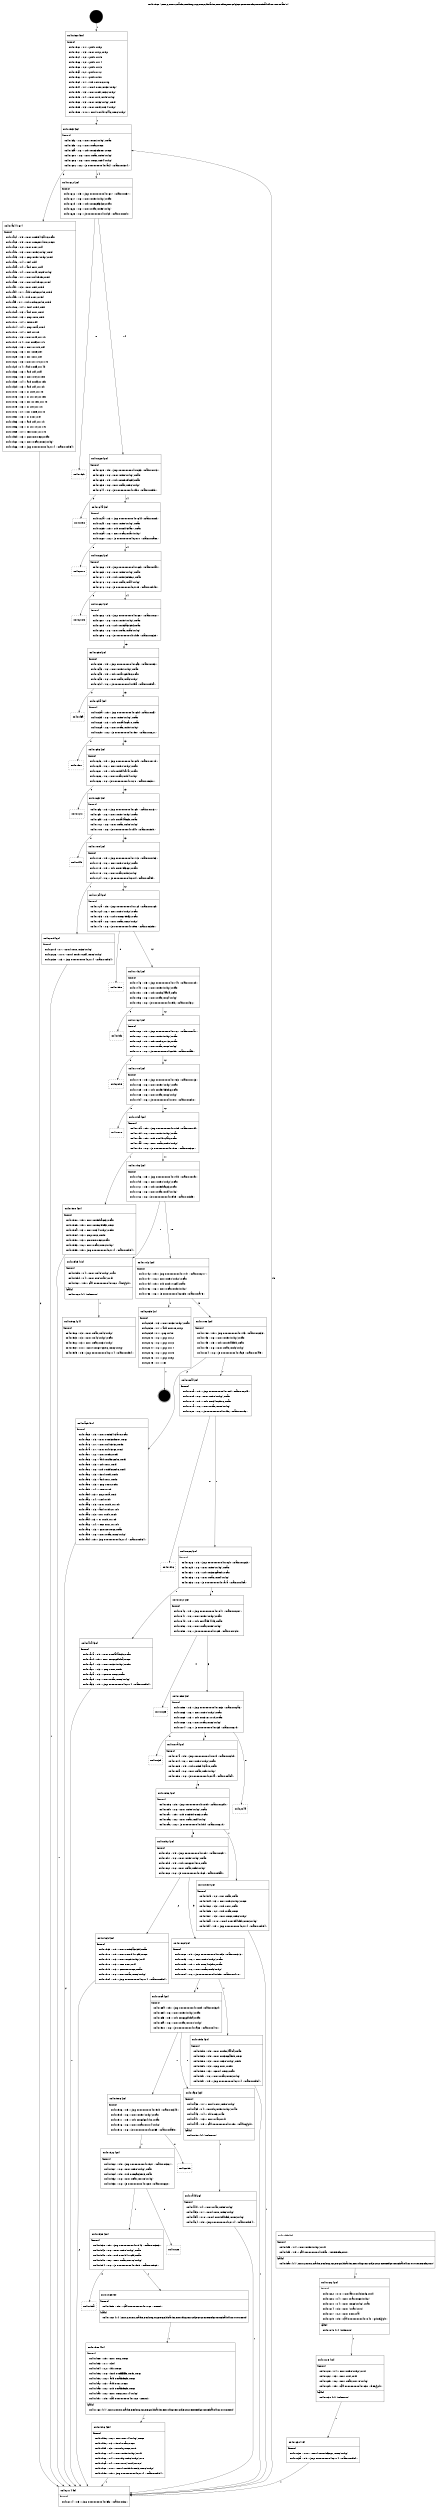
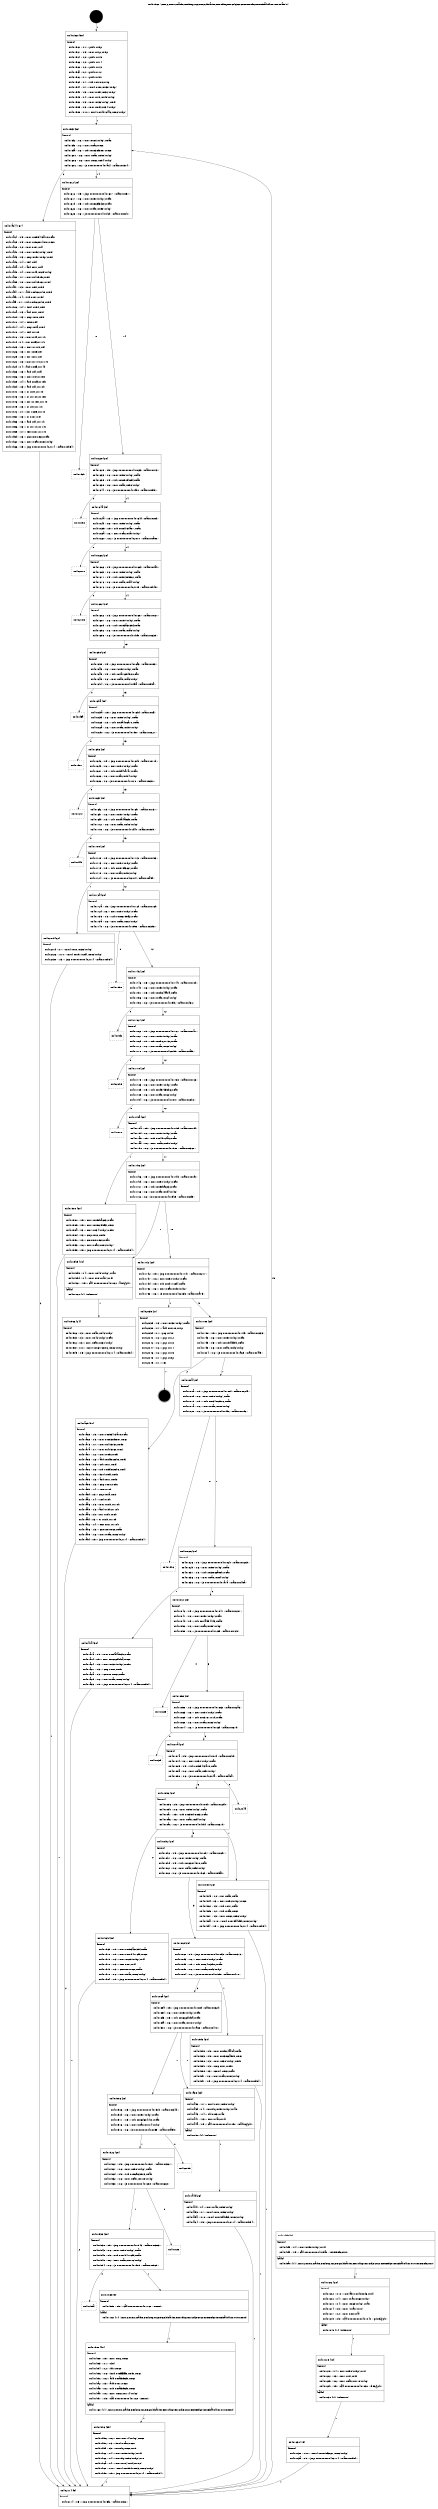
edge "0x40185e [28]" -> "0x40204a": now "0x40187a [28]" -> "0x40204a"
edge "0x4018b2 [28]" -> "0x401b6b [30]": now "0x401896 [28]" -> "0x401b6b [30]"
